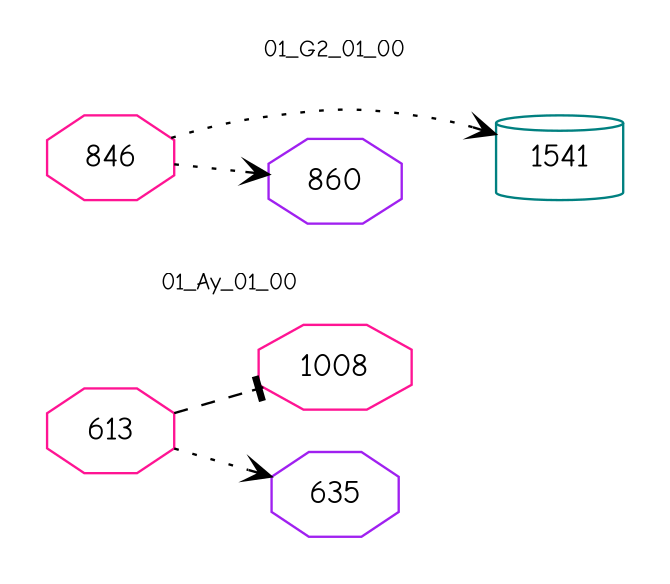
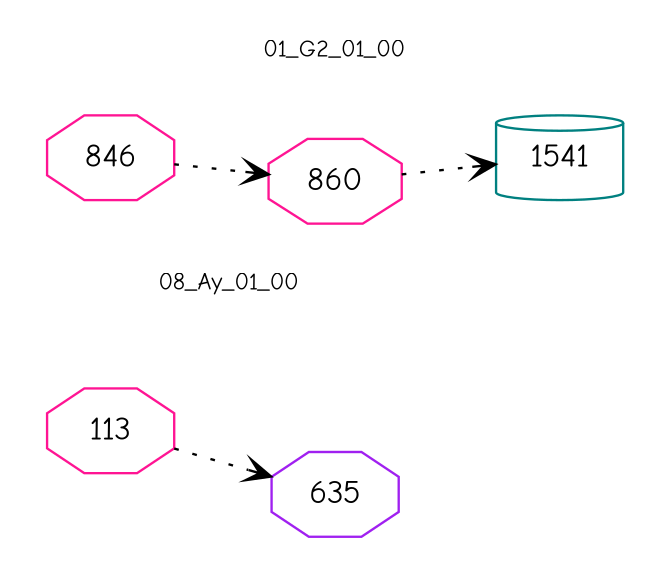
edge "846" -> "1541": now "860" -> "1541"
node "860": color purple -> deeppink
cluster "01_Ay_01_00": label "01_Ay_01_00" -> "08_Ay_01_00"
node "1008": removed
node "613": label "613" -> "113"
